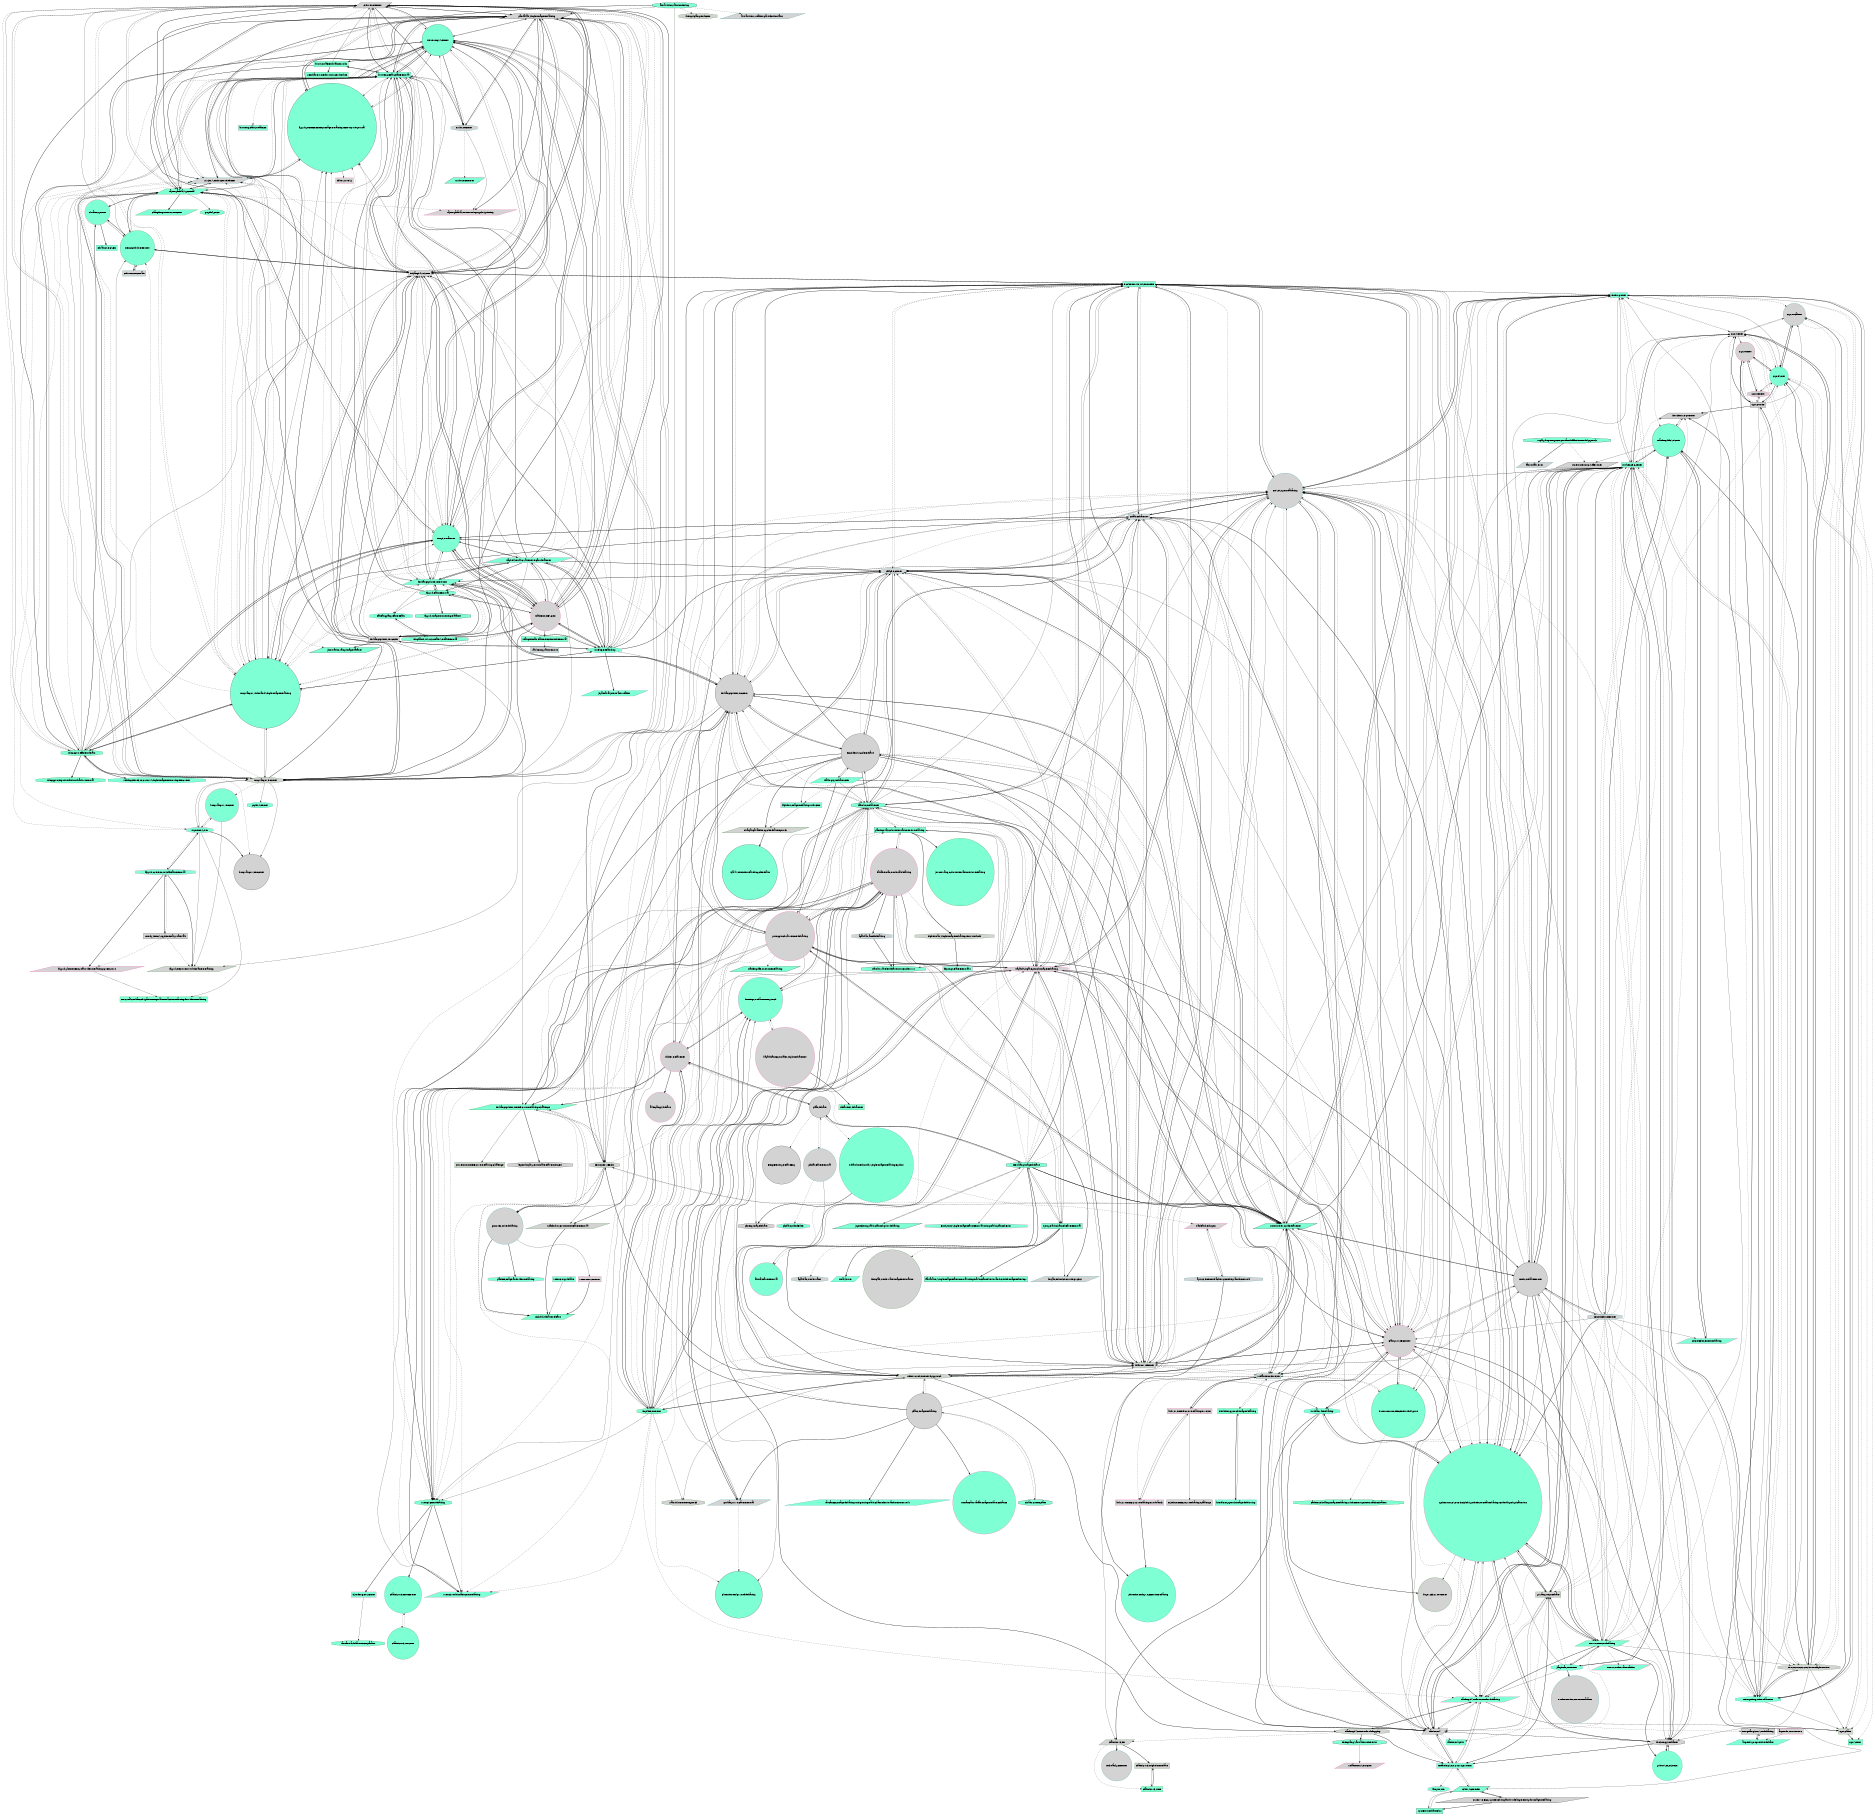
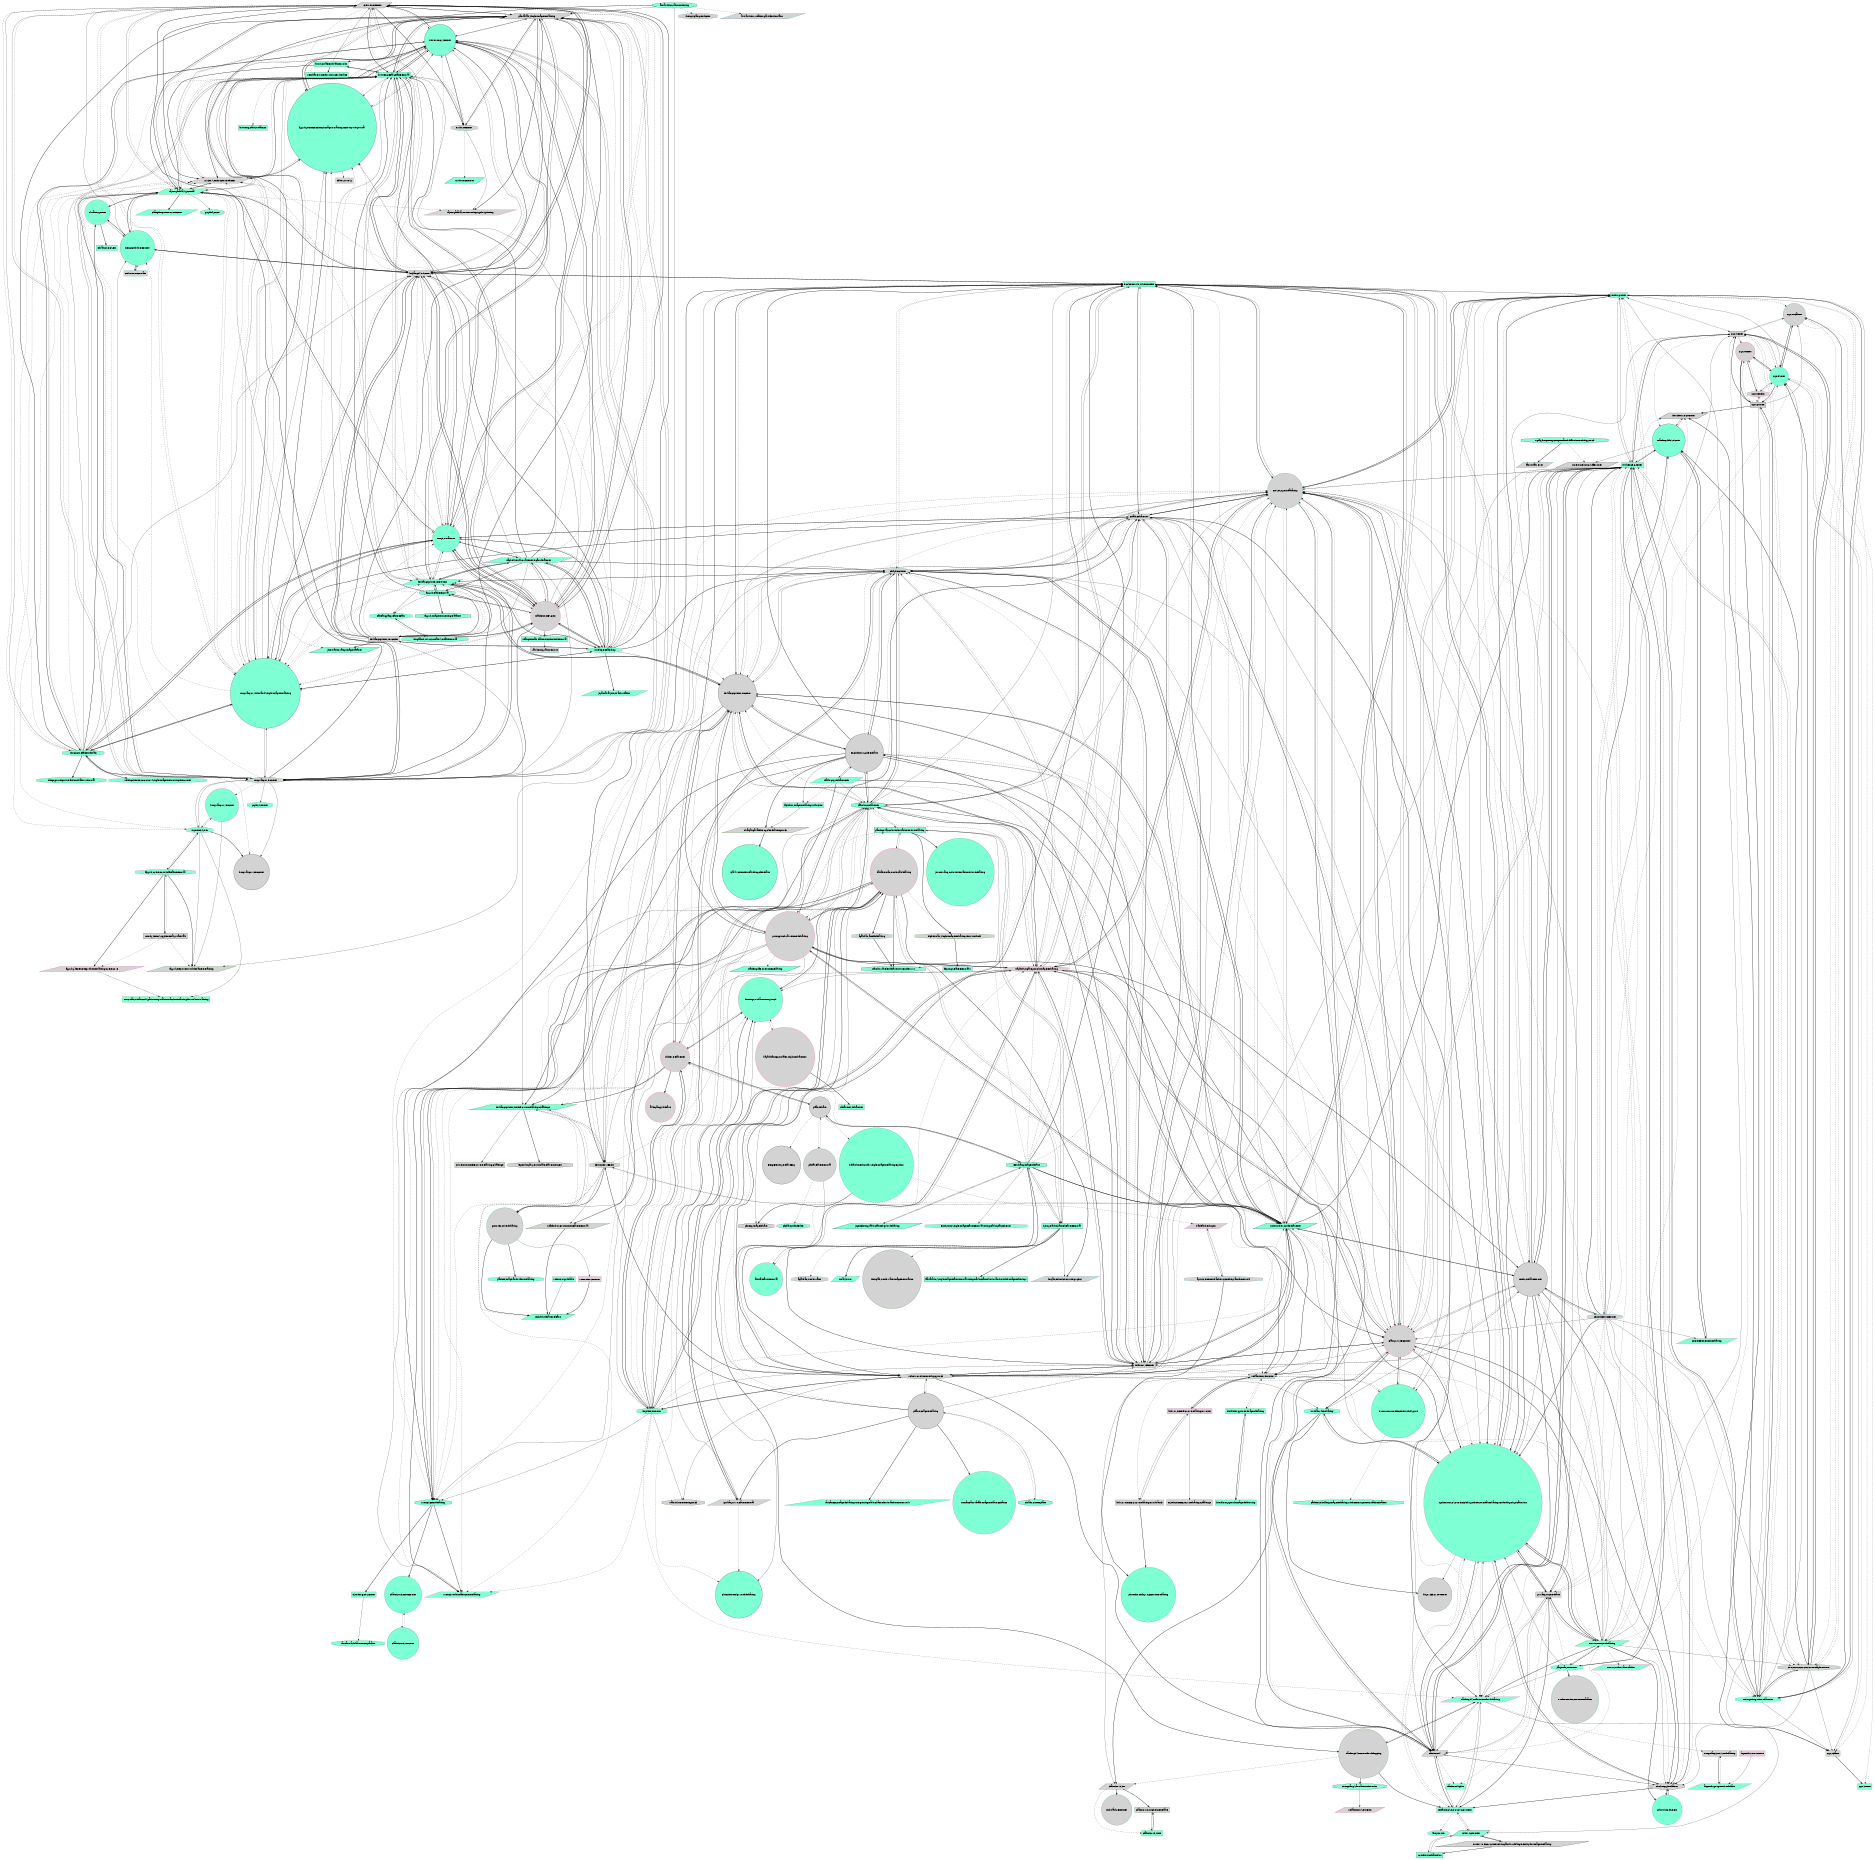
node "flyywh/J4RNet-HDCVLab-Video-Deraining-CVPR-2018": label "flyywh/J4RNet-HDCVLab-Video-Deraining-CVPR-2018" -> "flyywh/J4RNet-Deep-Video-Deraining-CVPR-2018"
node "xiaofeng94/BeDDE-for-defogging": shape octagon -> circle
